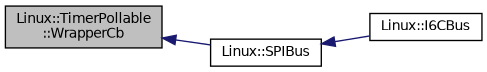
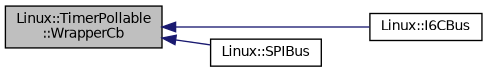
edge "Linux::I6CBus" -> "Linux::SPIBus": now "Linux::I6CBus" -> "Linux::TimerPollable ::WrapperCb"
